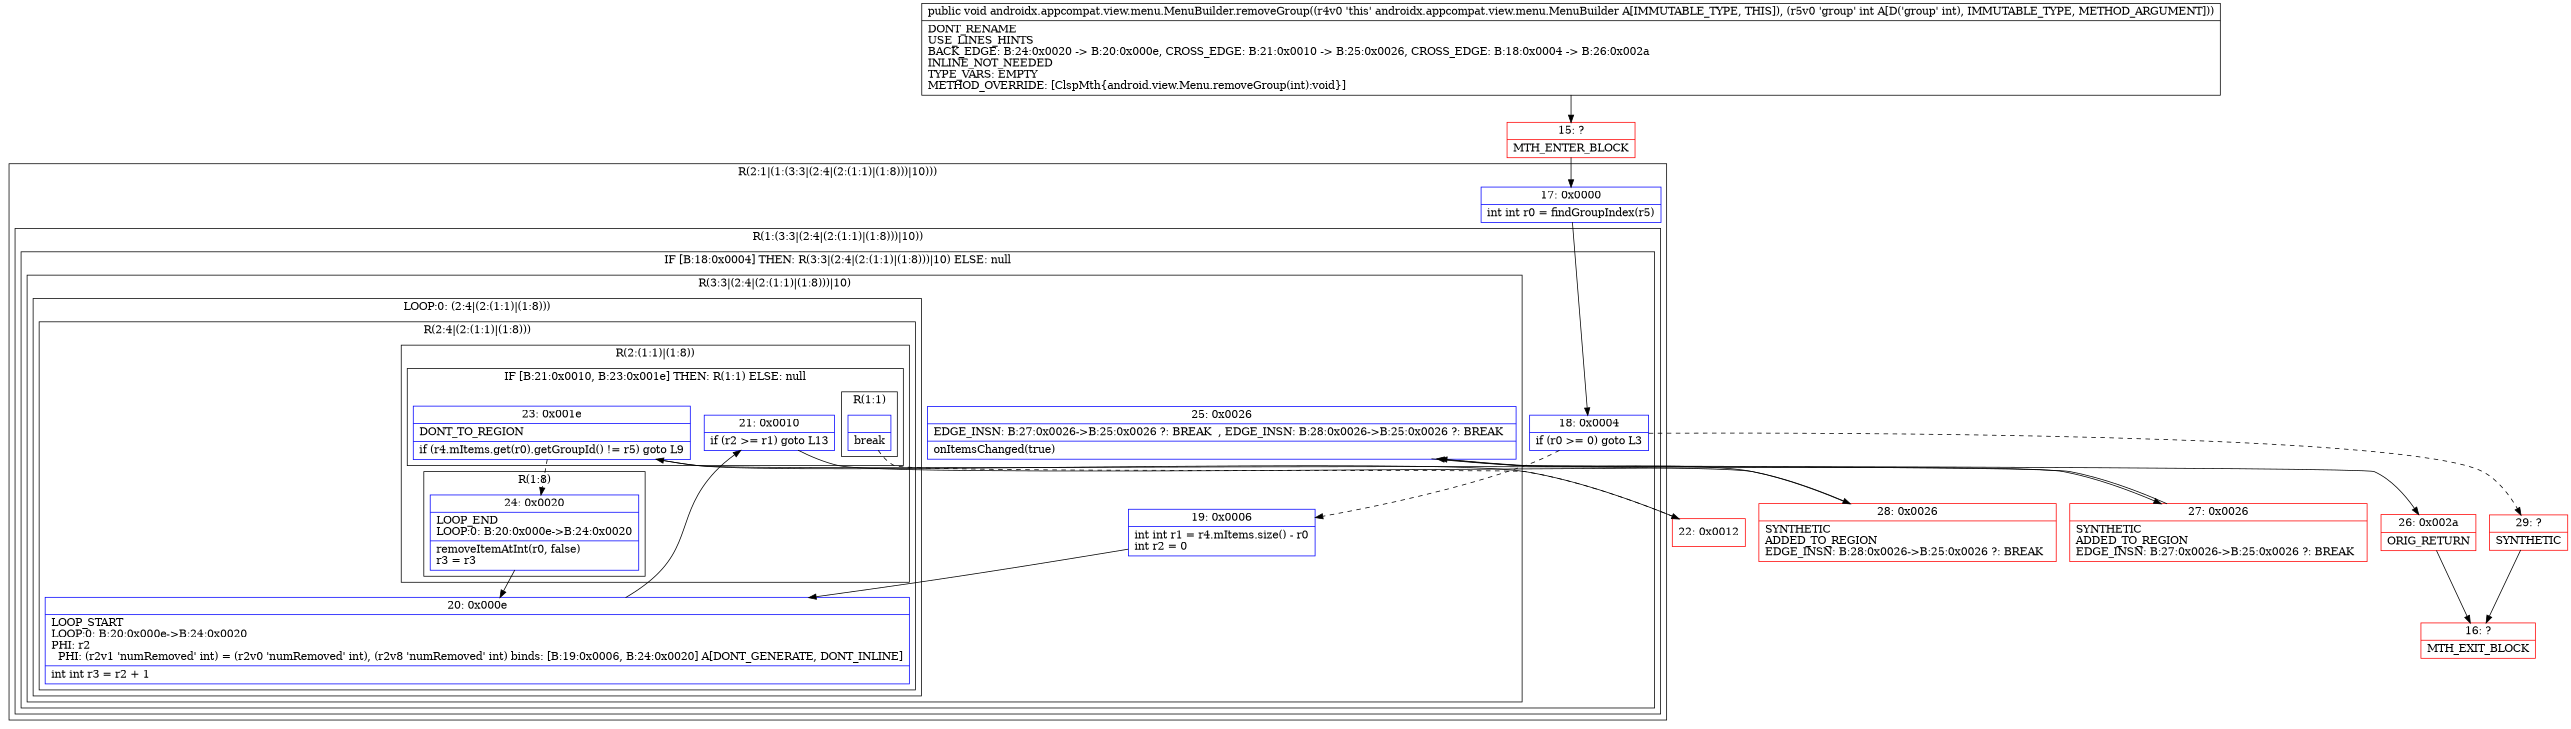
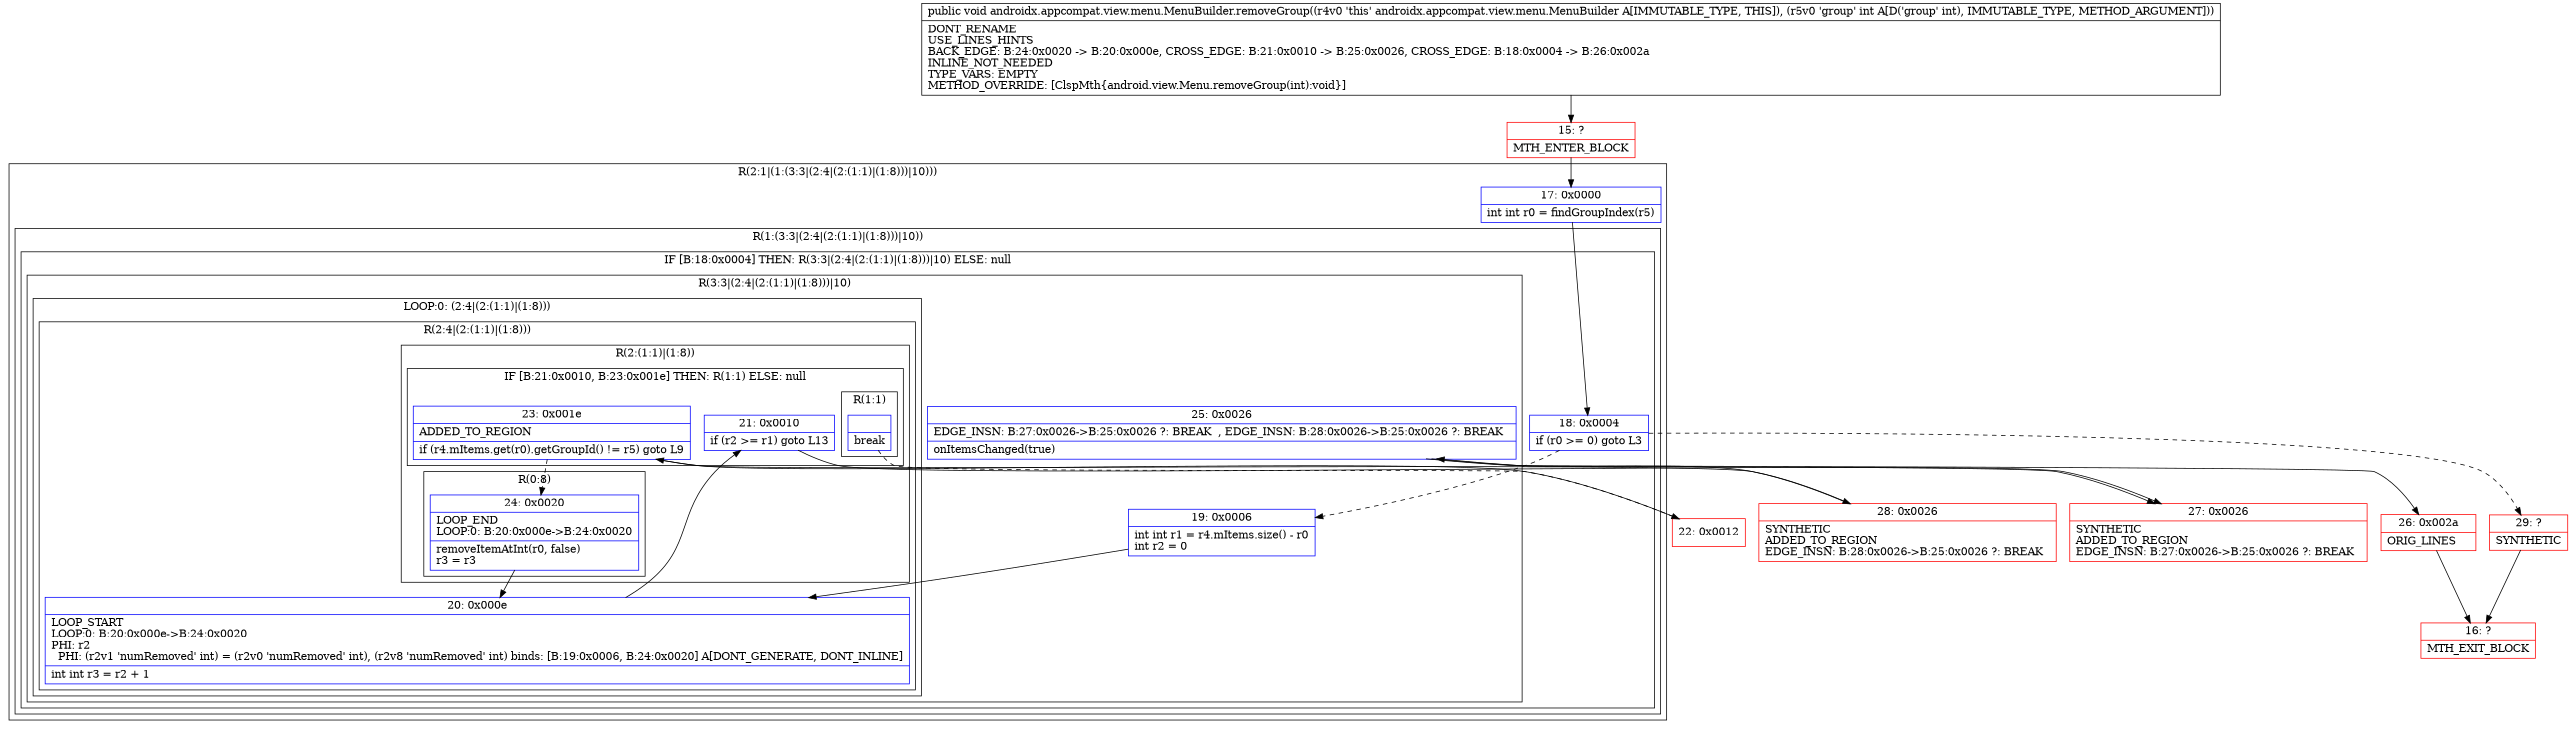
node "23: 0x001e": text "DONT_TO_REGION" -> "ADDED_TO_REGION"
edge "27: 0x0026" -> "25: 0x0026": reversed
cluster "R(1:8)": label "R(1:8)" -> "R(0:8)"
node "26: 0x002a": text "ORIG_RETURN" -> "ORIG_LINES"
